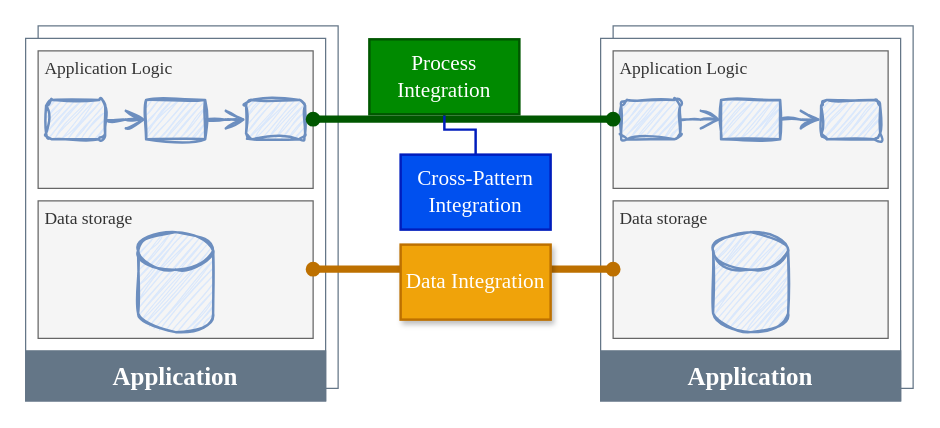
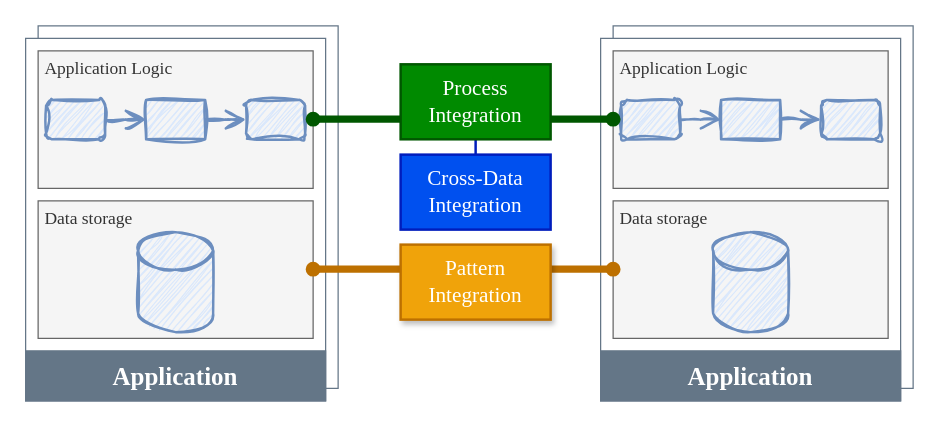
node "Process Integration": moved (444, 77) -> (476, 102)
node "Cross-Pattern Integration": label "Cross-Pattern Integration" -> "Cross-Data Integration"
node "Data Integration": label "Data Integration" -> "Pattern Integration"
